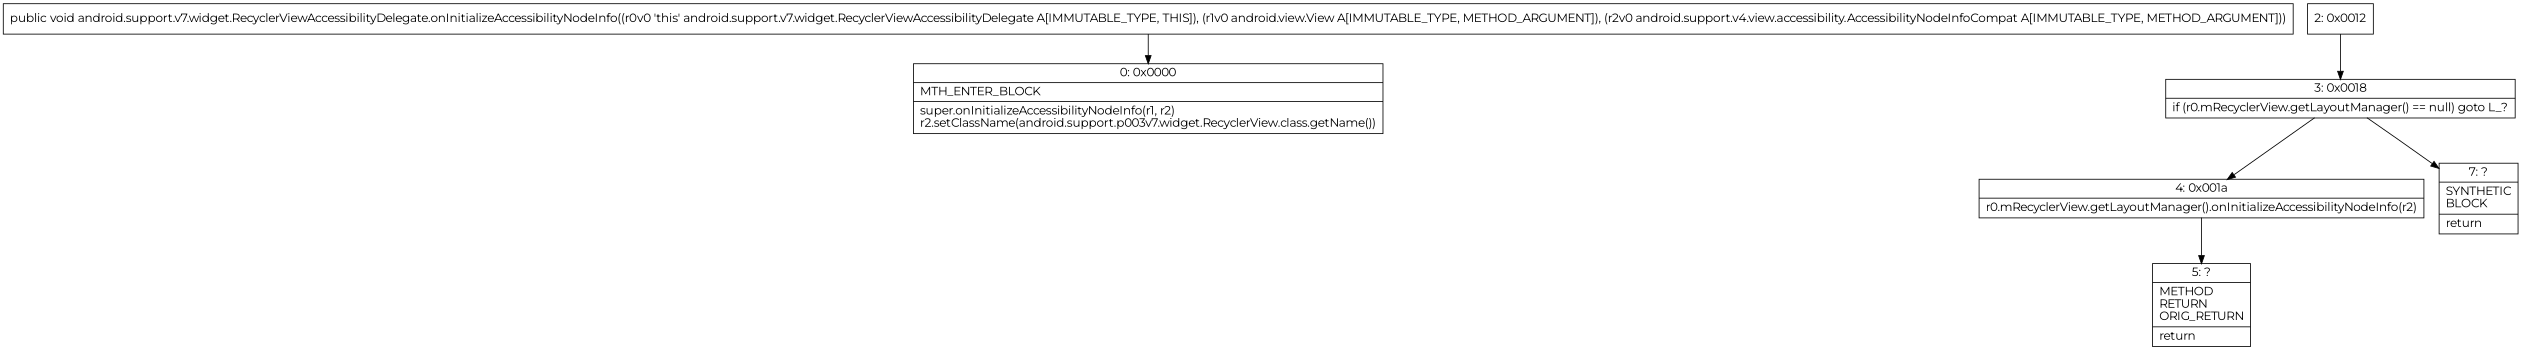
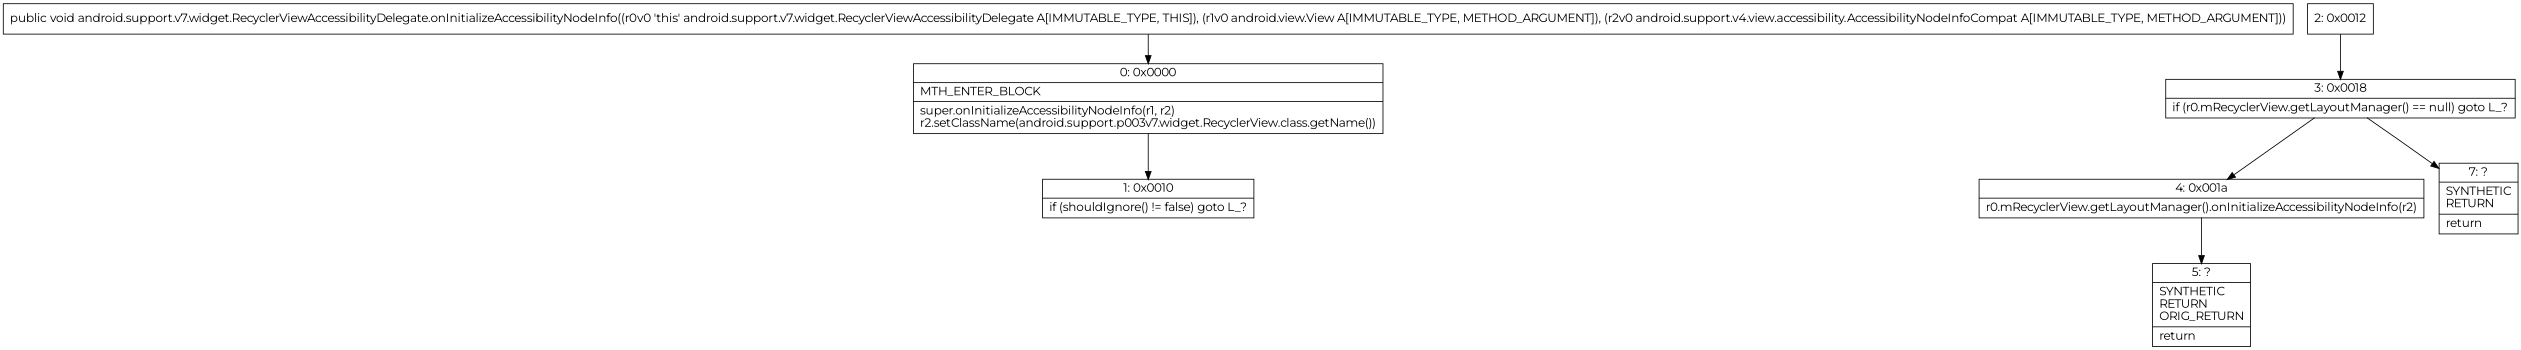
node "1: 0x0010": added
node "7: ?": text "BLOCK" -> "RETURN"
node "5: ?": text "METHOD" -> "SYNTHETIC"
